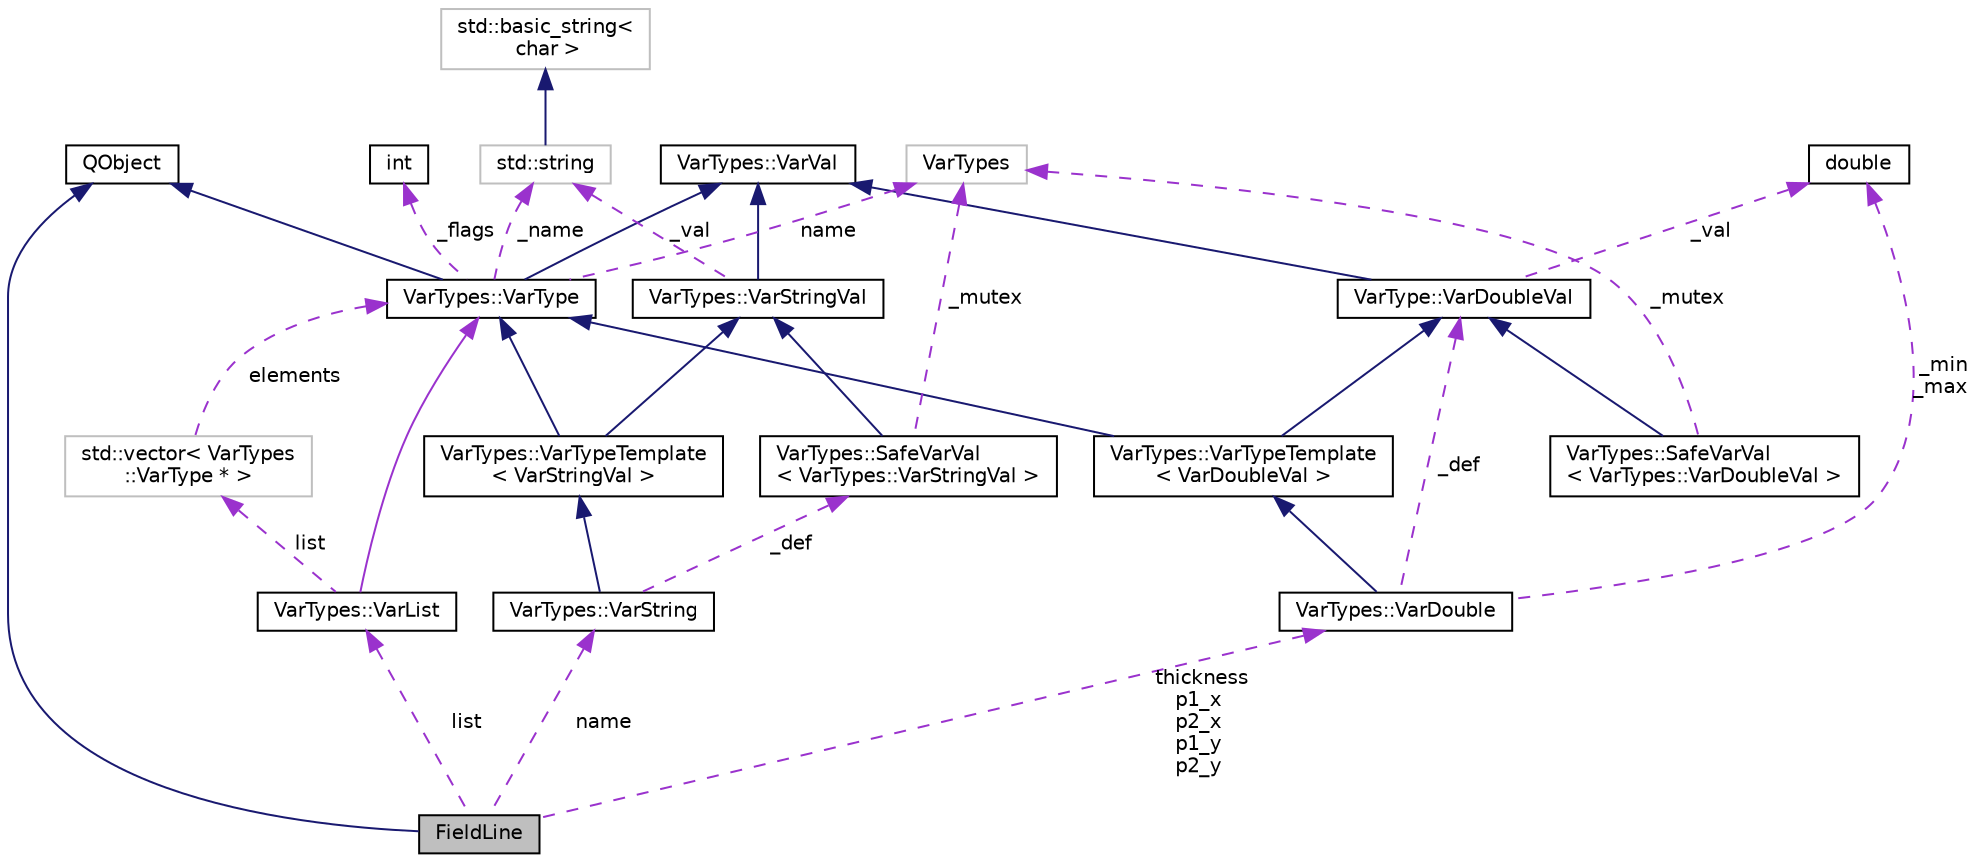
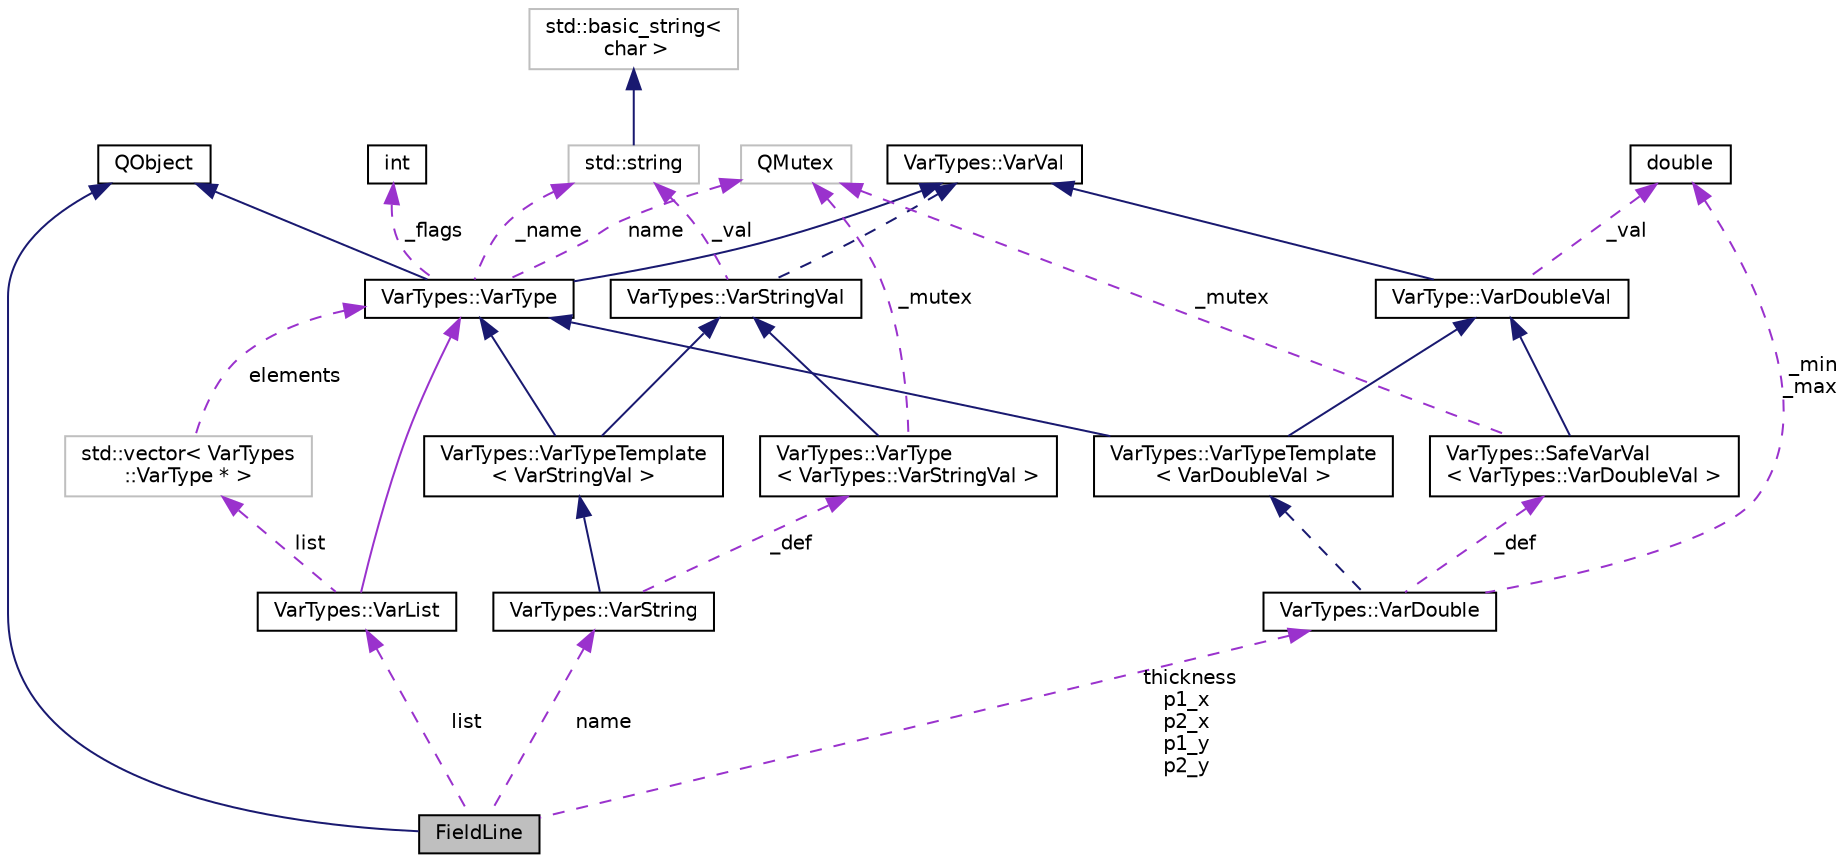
node "VarTypes": label "VarTypes" -> "QMutex"
edge "VarTypes::VarStringVal" -> "VarTypes::VarVal": style solid -> dashed
edge "VarTypes::VarDouble" -> "VarType::VarDoubleVal": now "VarTypes::VarDouble" -> "VarTypes::SafeVarVal < VarTypes::VarDoubleVal >"
node "VarTypes::SafeVarVal < VarTypes::VarStringVal >": label "VarTypes::SafeVarVal < VarTypes::VarStringVal >" -> "VarTypes::VarType < VarTypes::VarStringVal >"
edge "VarTypes::VarDouble" -> "VarTypes::VarTypeTemplate < VarDoubleVal >": style solid -> dashed
